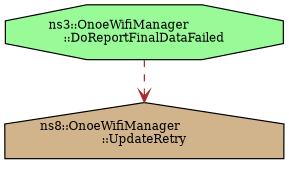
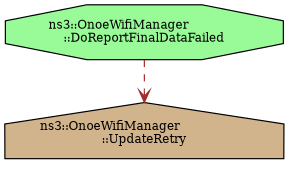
node "ns8::OnoeWifiManager ::UpdateRetry": label "ns8::OnoeWifiManager ::UpdateRetry" -> "ns3::OnoeWifiManager ::UpdateRetry"
